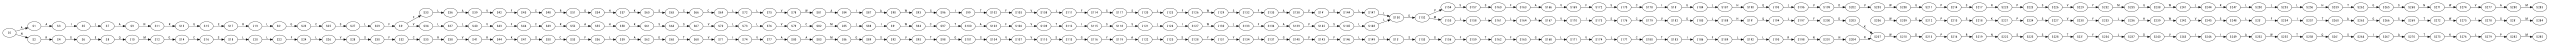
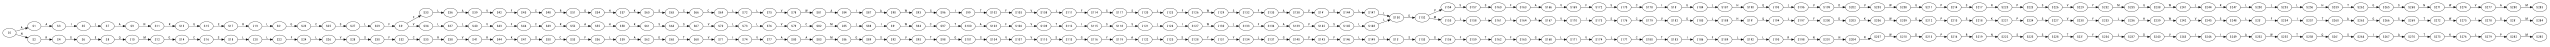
edge "S203" -> "S207": now "S203" -> "S206"
